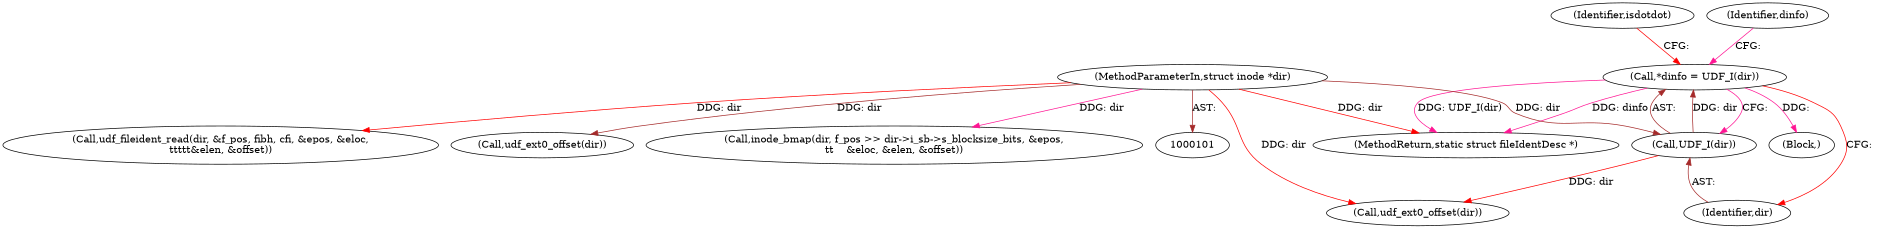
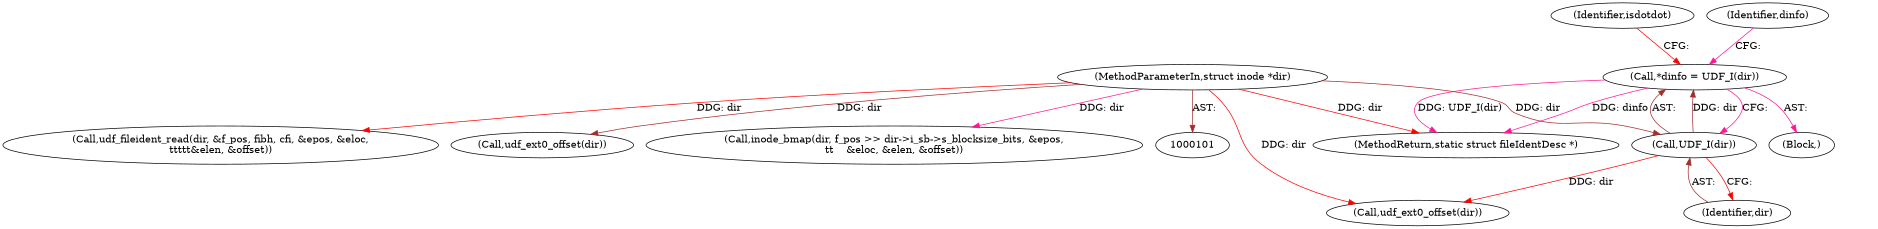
edge "(Call,*dinfo = UDF_I(dir))" -> "(Block,)": label "DDG: " -> "AST: "
edge "(Call,*dinfo = UDF_I(dir))" -> "(Identifier,dir)": now "(Call,UDF_I(dir))" -> "(Identifier,dir)"
